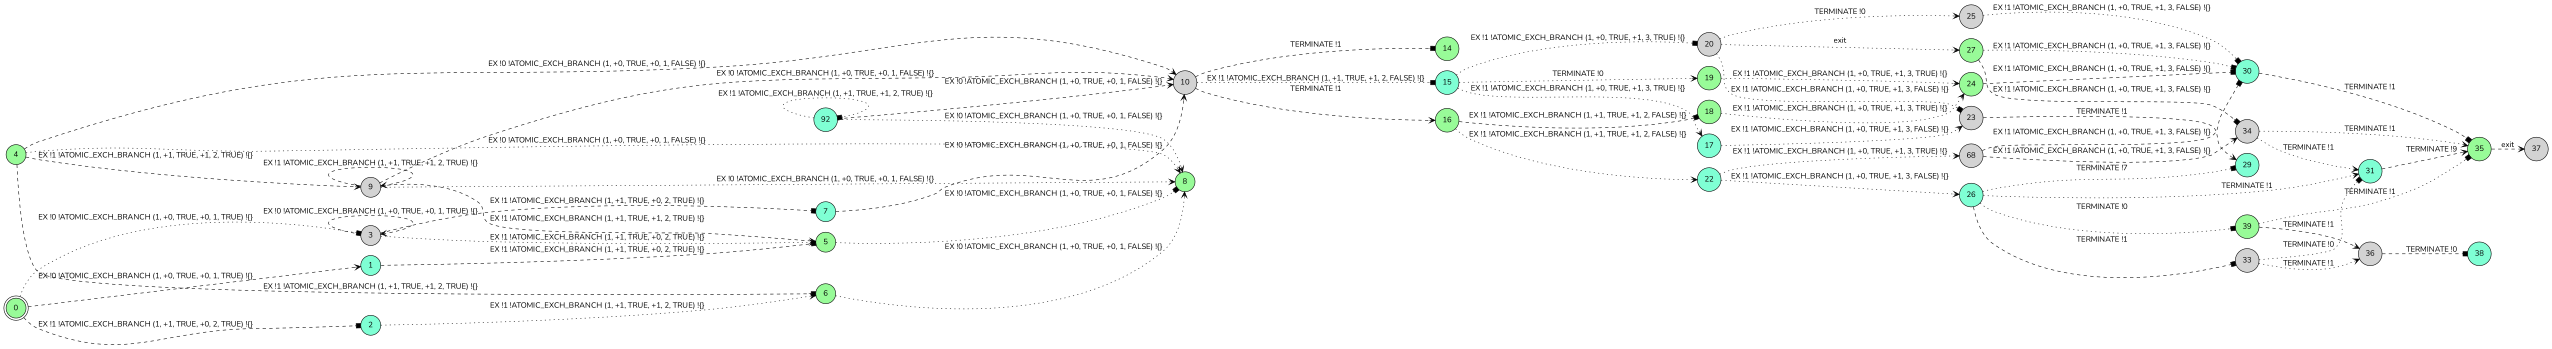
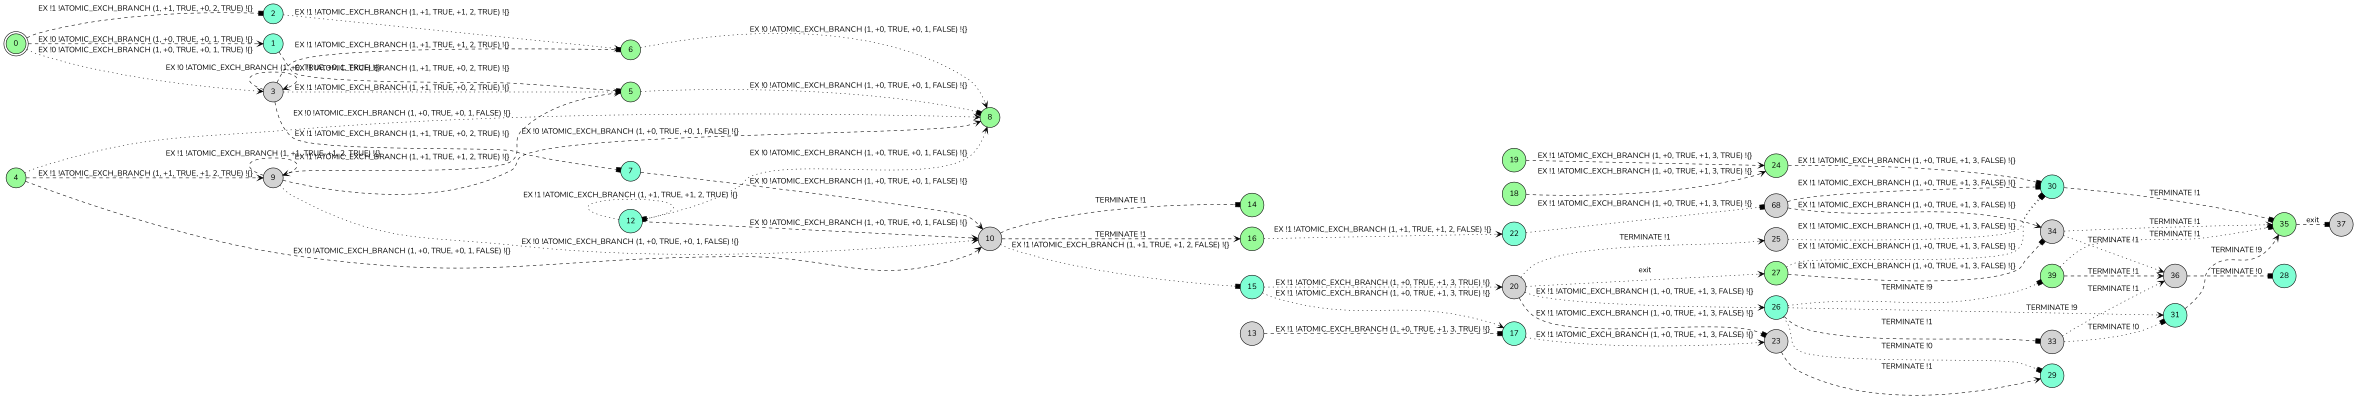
edge "20" -> "25": label "TERMINATE !0" -> "TERMINATE !1"
edge "15" -> "20": arrowhead box -> vee
edge "9" -> "10": style dashed -> dotted
edge "15" -> "19": removed, label "TERMINATE !0"
edge "19" -> "24": style dotted -> dashed
edge "20" -> "23": style dotted -> dashed
node "92": label "92" -> "12"
edge "18" -> "24": style dotted -> dashed
edge "16" -> "18": removed, label "EX !1 !ATOMIC_EXCH_BRANCH (1, +1, TRUE, +1, 2, FALSE) !{}"
edge "35" -> "37": arrowhead vee -> box
edge "34" -> "31": now "34" -> "36"
edge "22" -> "68": arrowhead vee -> box
edge "26" -> "29": label "TERMINATE !7" -> "TERMINATE !0"
edge "9" -> "8": style dotted -> dashed
edge "26" -> "31": label "TERMINATE !1" -> "TERMINATE !9"
edge "22" -> "26": now "20" -> "26"
edge "26" -> "39": label "TERMINATE !0" -> "TERMINATE !9"
edge "0" -> "3": arrowhead box -> vee
node "38": label "38" -> "28"
edge "4" -> "6": now "3" -> "6"
node "13": added
